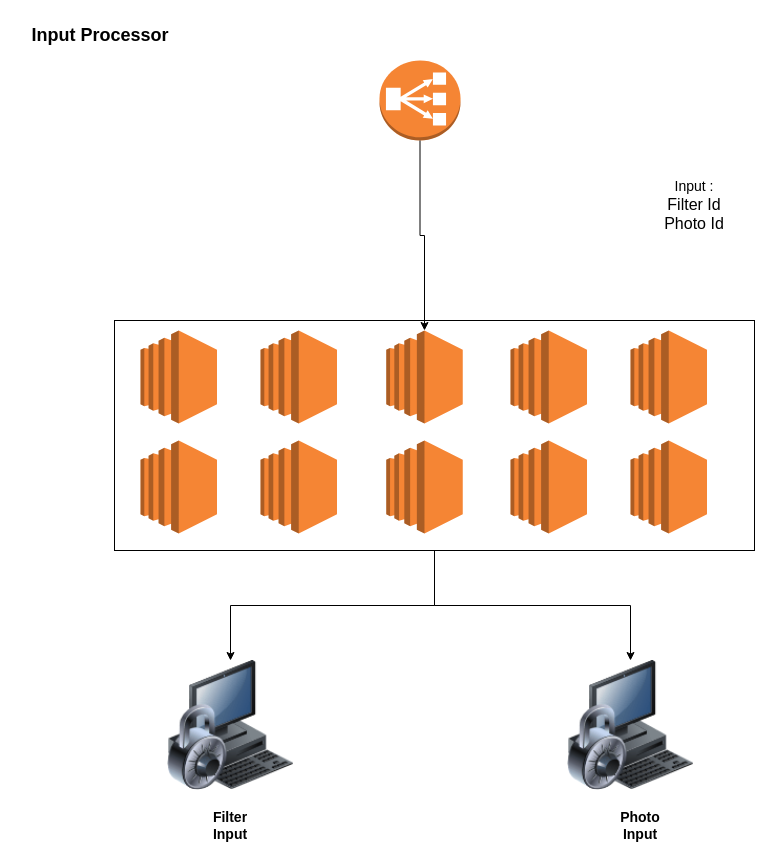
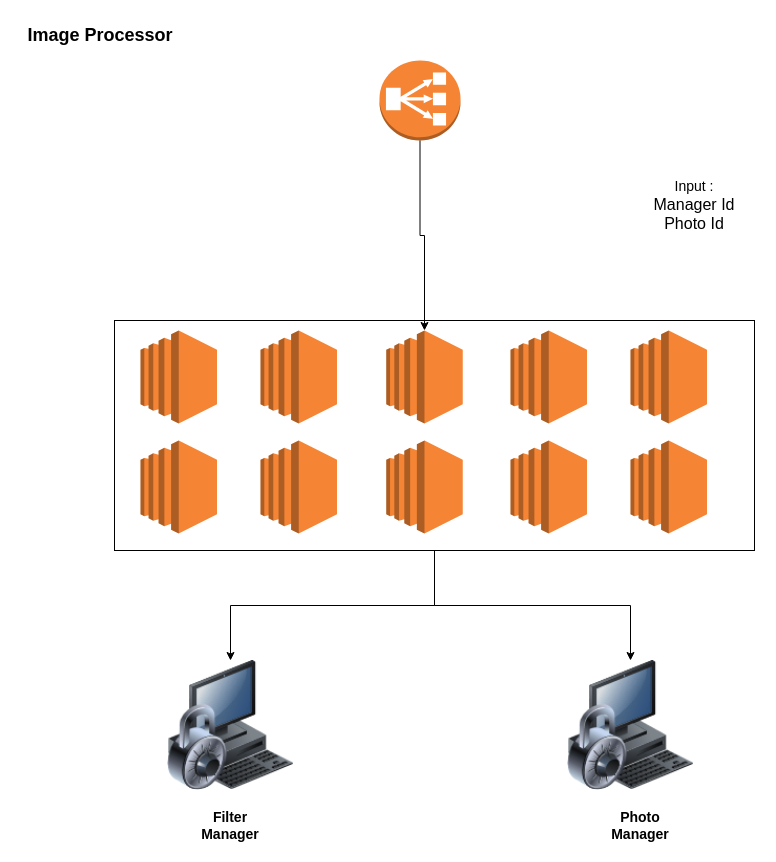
node "Input Processor": label "Input Processor" -> "Image Processor"
node "Input : Filter Id Photo Id": label "Input : Filter Id Photo Id" -> "Input : Manager Id Photo Id"
node "Filter Input": label "Filter Input" -> "Filter Manager"
node "Photo Input": label "Photo Input" -> "Photo Manager"
